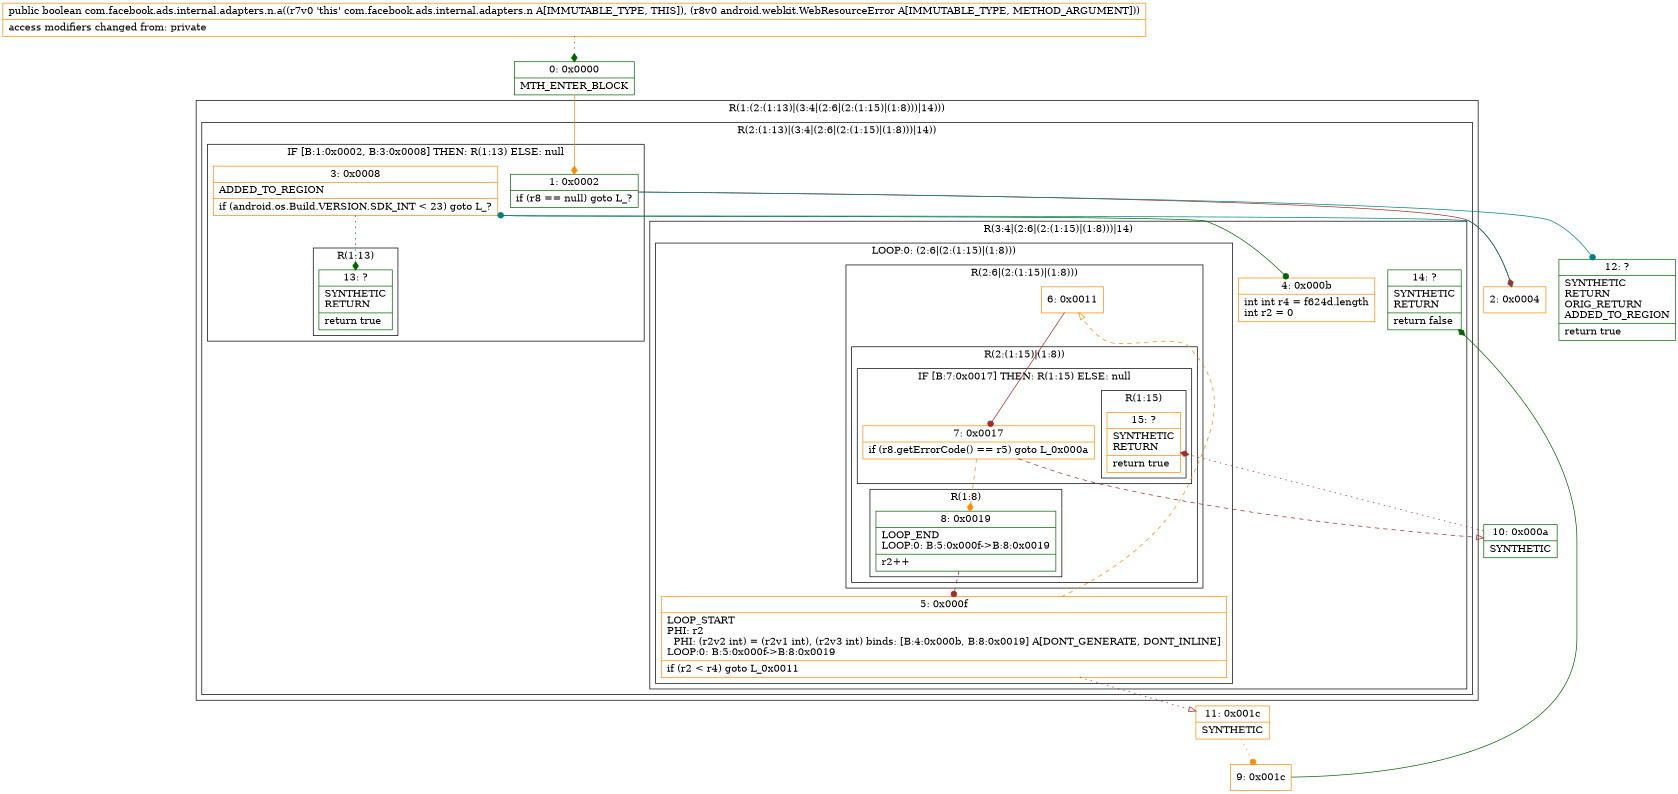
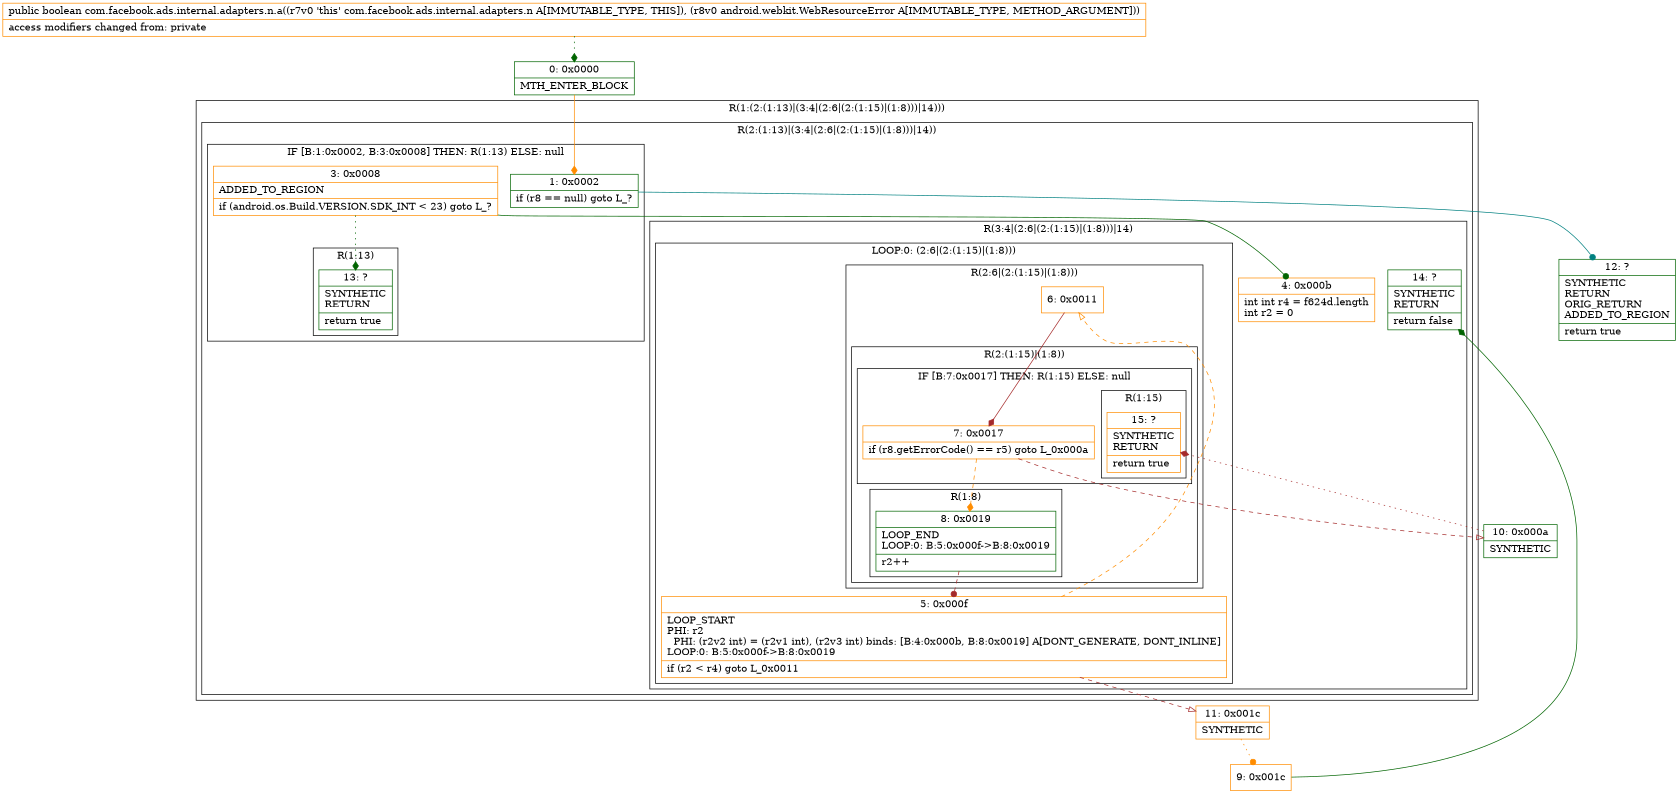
node "2: 0x0004": removed
edge "6: 0x0011" -> "7: 0x0017": arrowhead dot -> diamond
edge "5: 0x000f" -> "11: 0x001c": style dotted -> dashed
